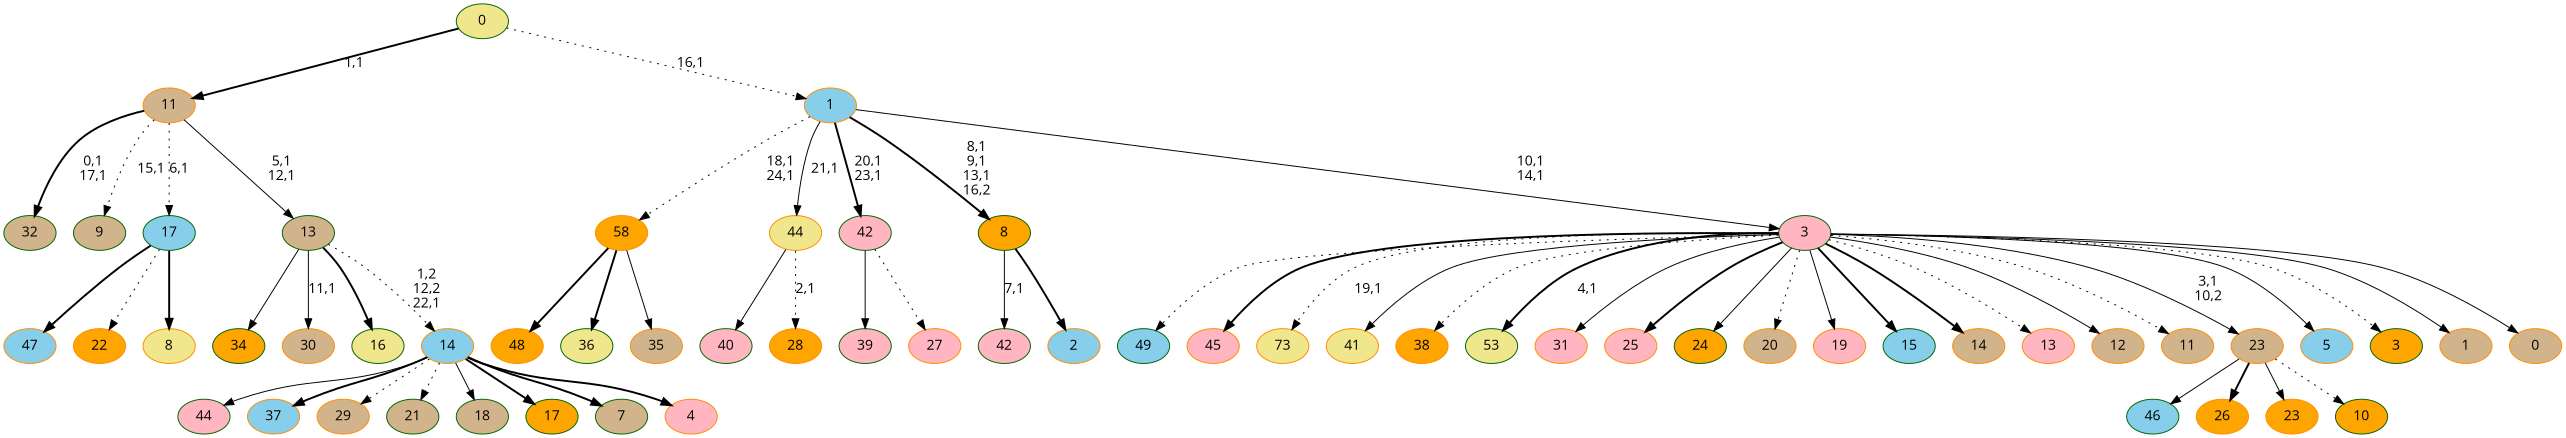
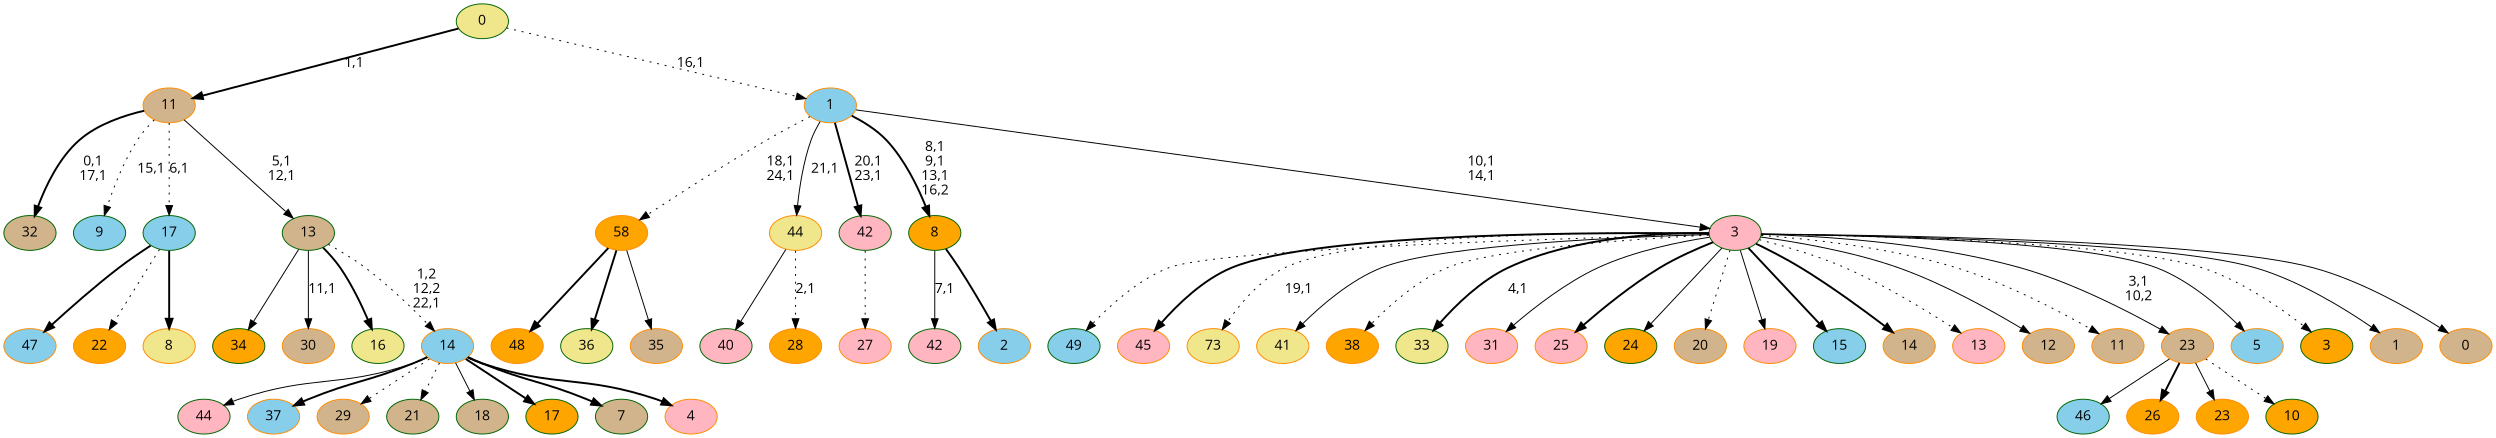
node "9": fillcolor tan -> skyblue
node "39": removed
node "53": label "53" -> "33"
